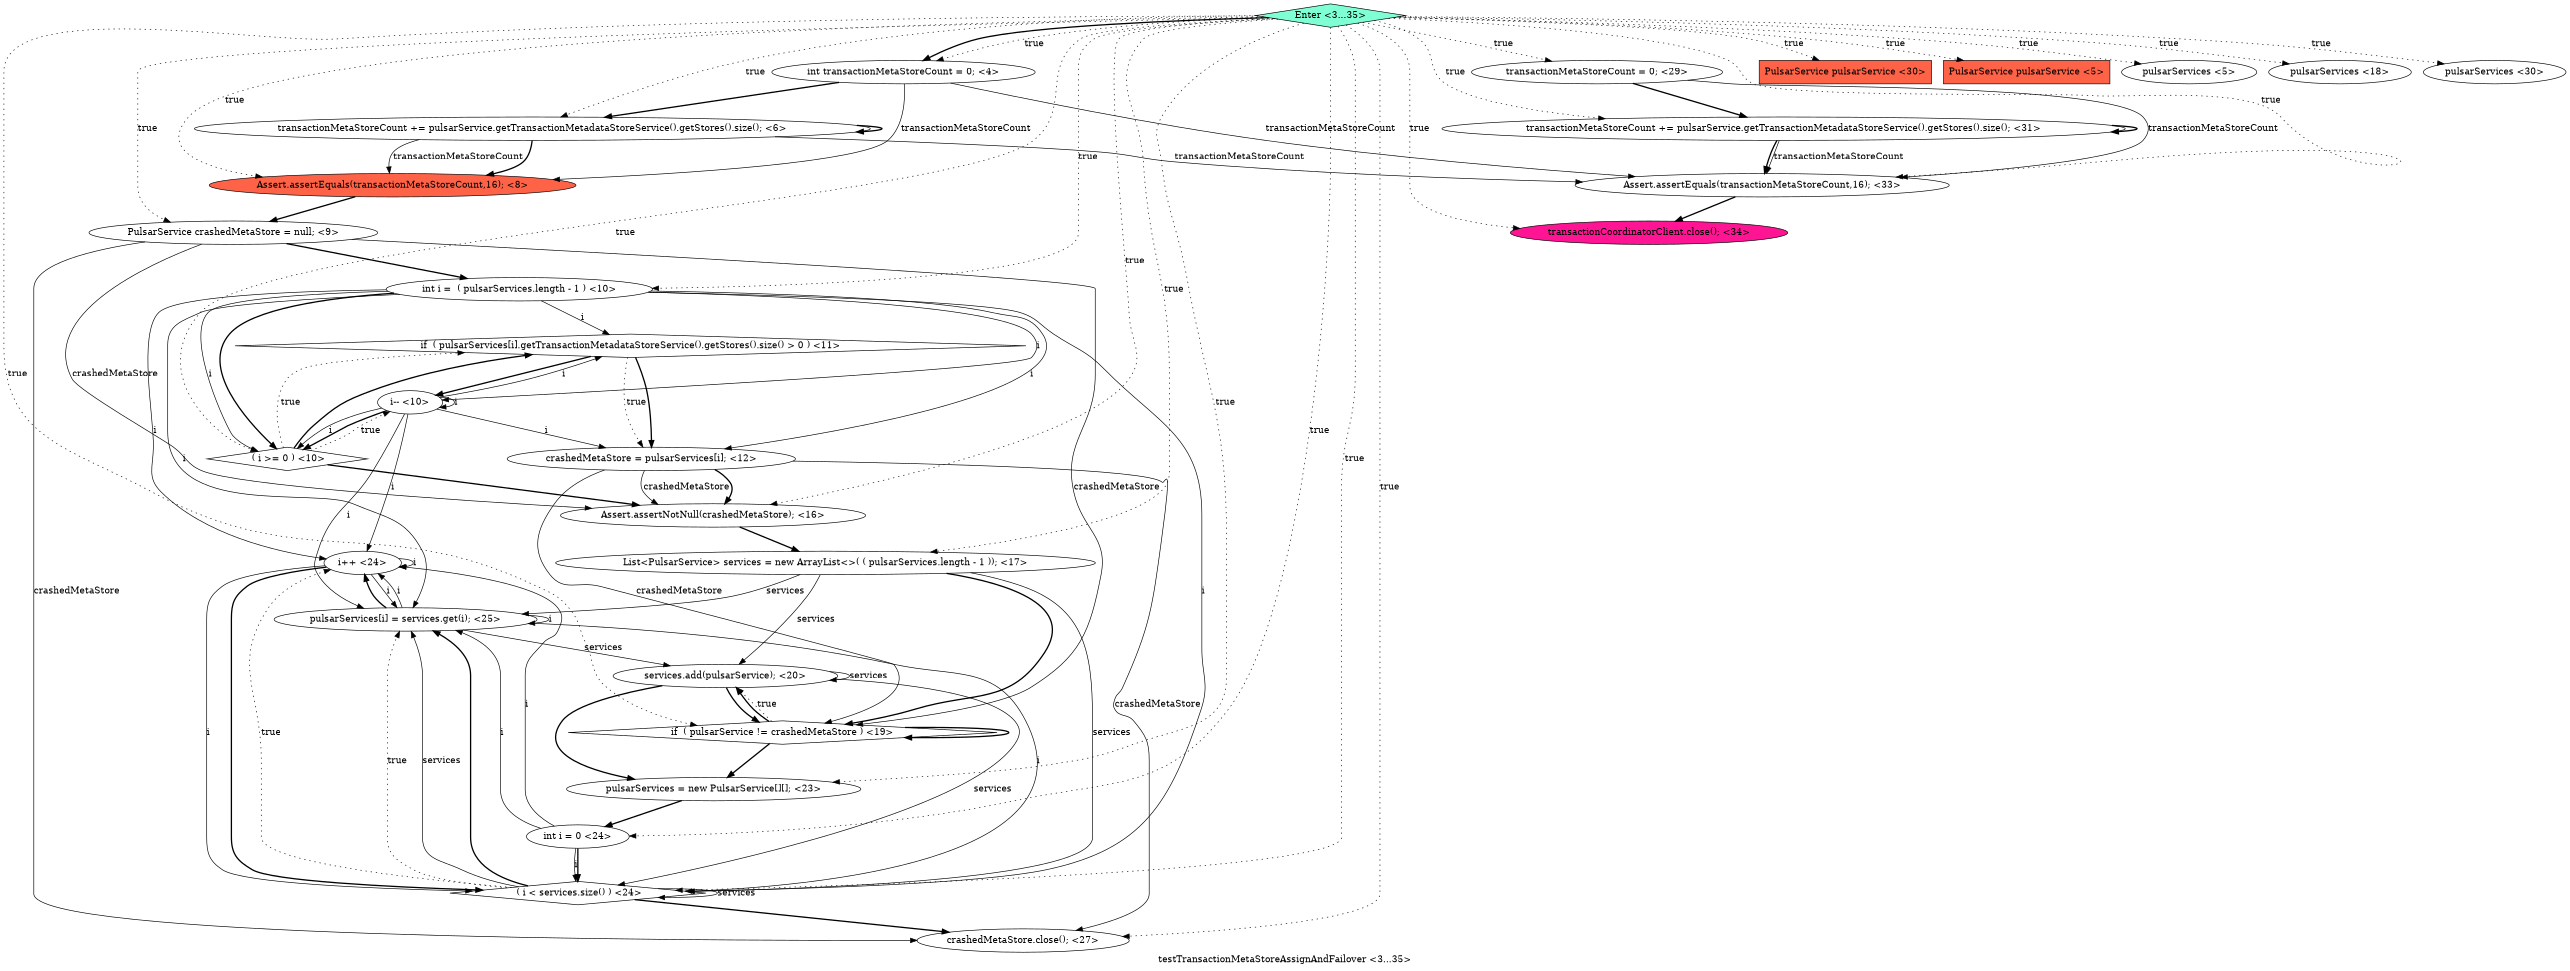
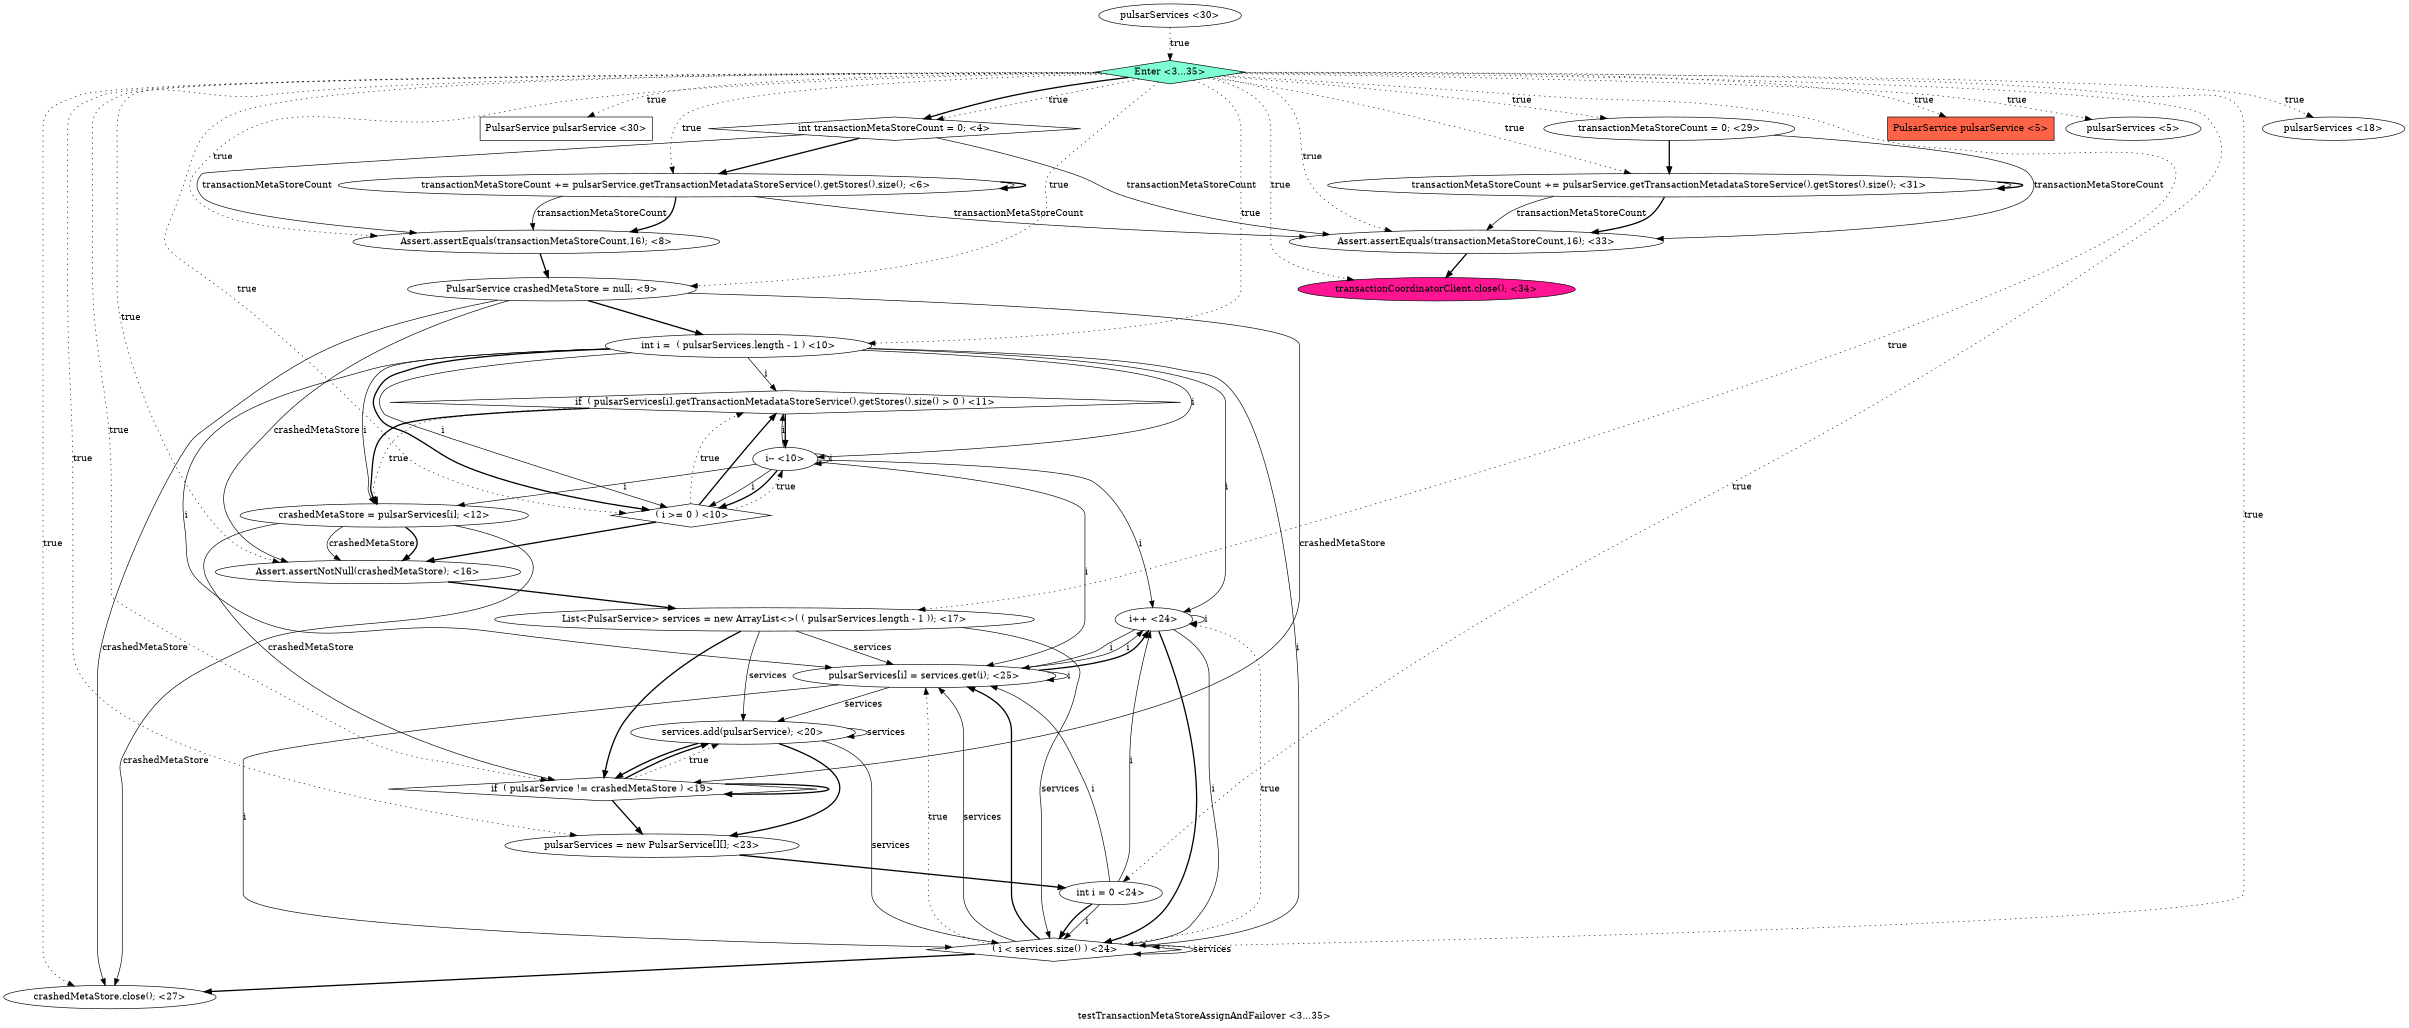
edge "Enter <3...35>" -> "pulsarServices <30>": reversed
node "int transactionMetaStoreCount = 0; <4>": shape ellipse -> diamond
node "PulsarService pulsarService <30>": fillcolor tomato -> white
node "Assert.assertEquals(transactionMetaStoreCount,16); <8>": fillcolor tomato -> white
